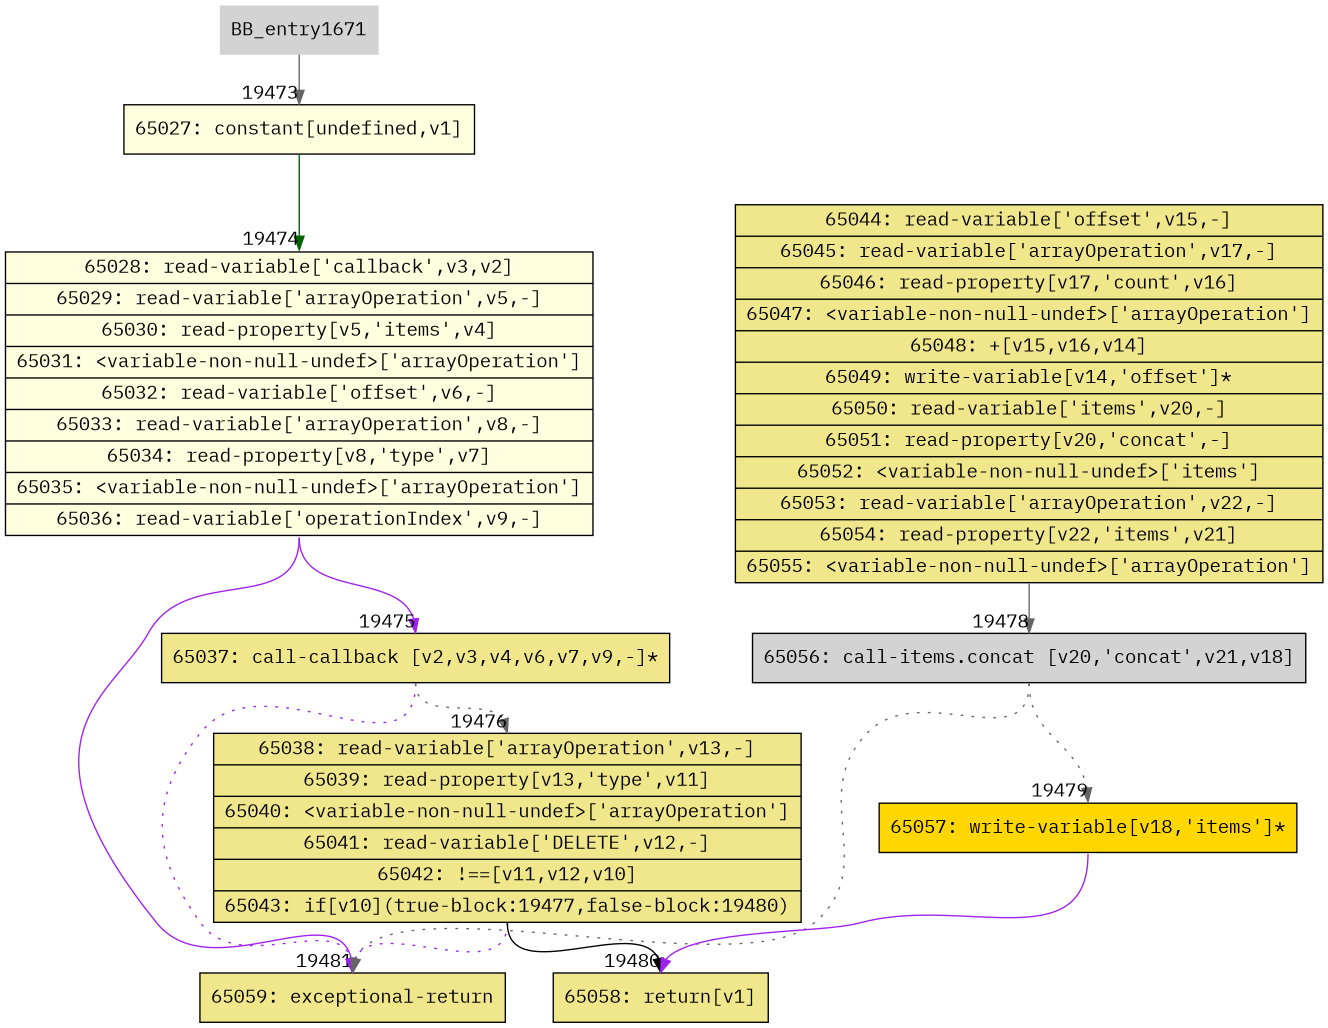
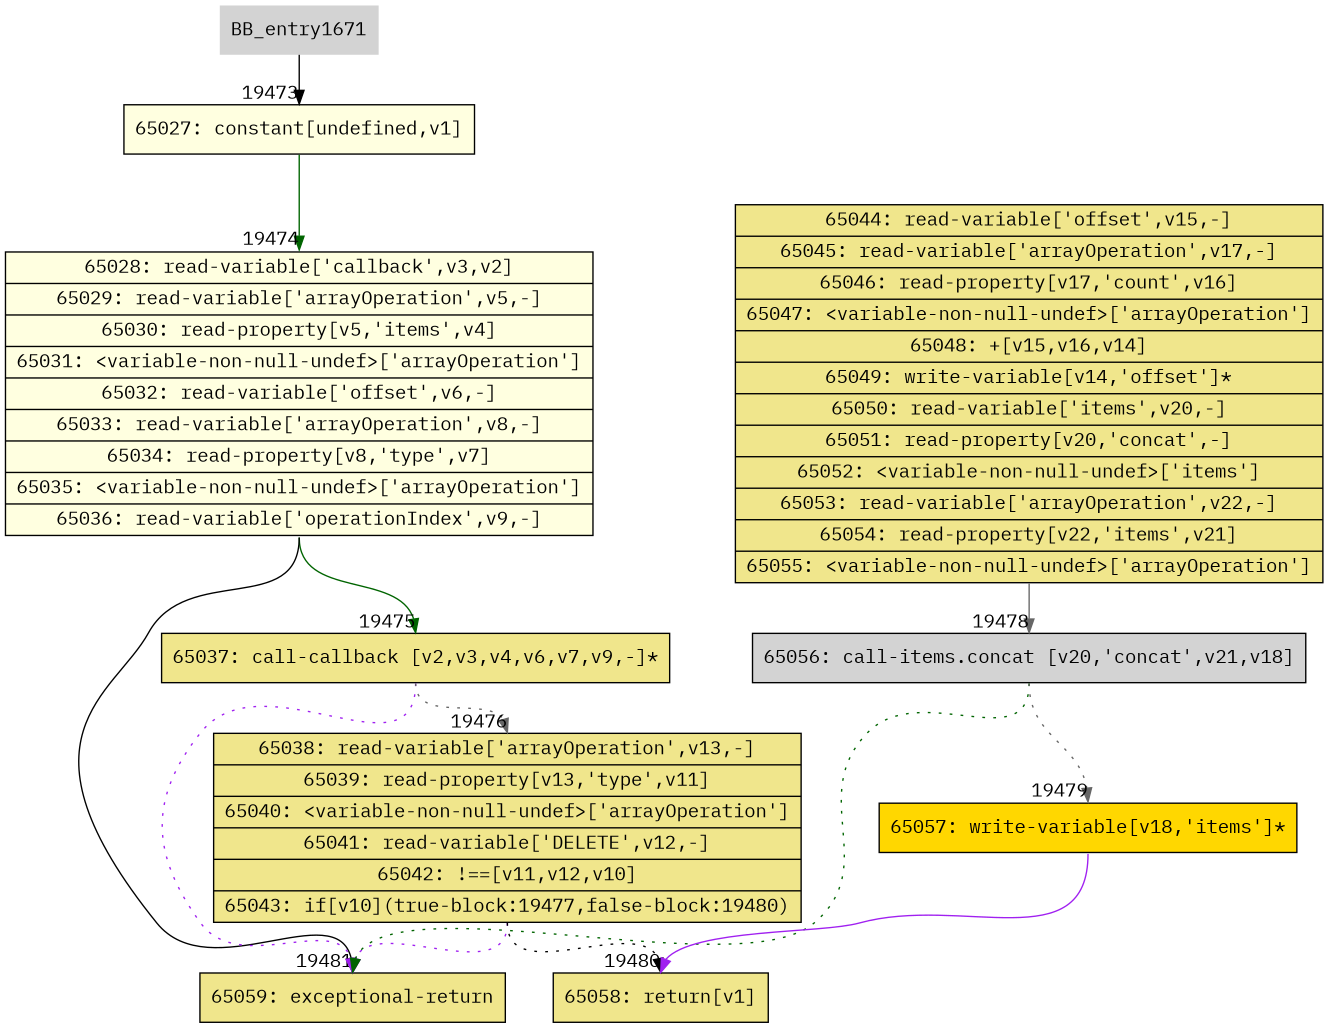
edge "BB_entry1671" -> "65027: constant[undefined,v1]": color gray40 -> black
edge "65028: read-variable['callback',v3,v2]" -> "65037: call-callback [v2,v3,v4,v6,v7,v9,-]*": color purple -> darkgreen
edge "65028: read-variable['callback',v3,v2]" -> "65059: exceptional-return": color purple -> black
edge "65056: call-items.concat [v20,'concat',v21,v18]" -> "65059: exceptional-return": color gray40 -> darkgreen
edge "65038: read-variable['arrayOperation',v13,-]" -> "65058: return[v1]": style solid -> dotted
